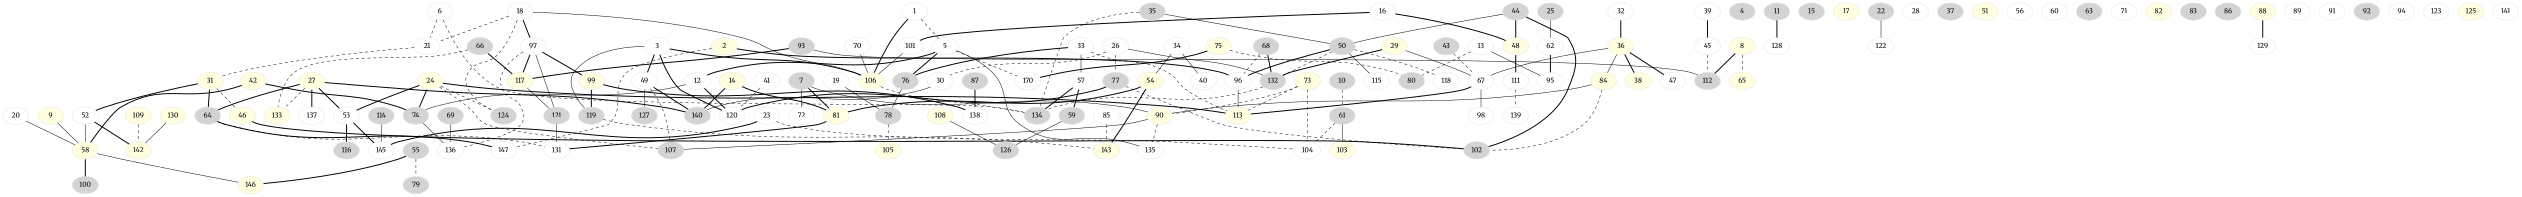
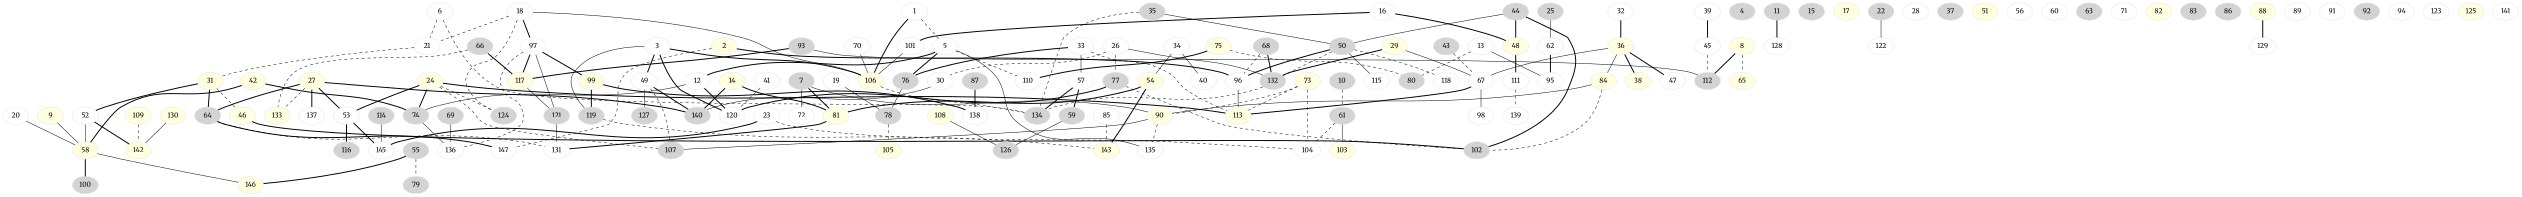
node "170": label "170" -> "110"
